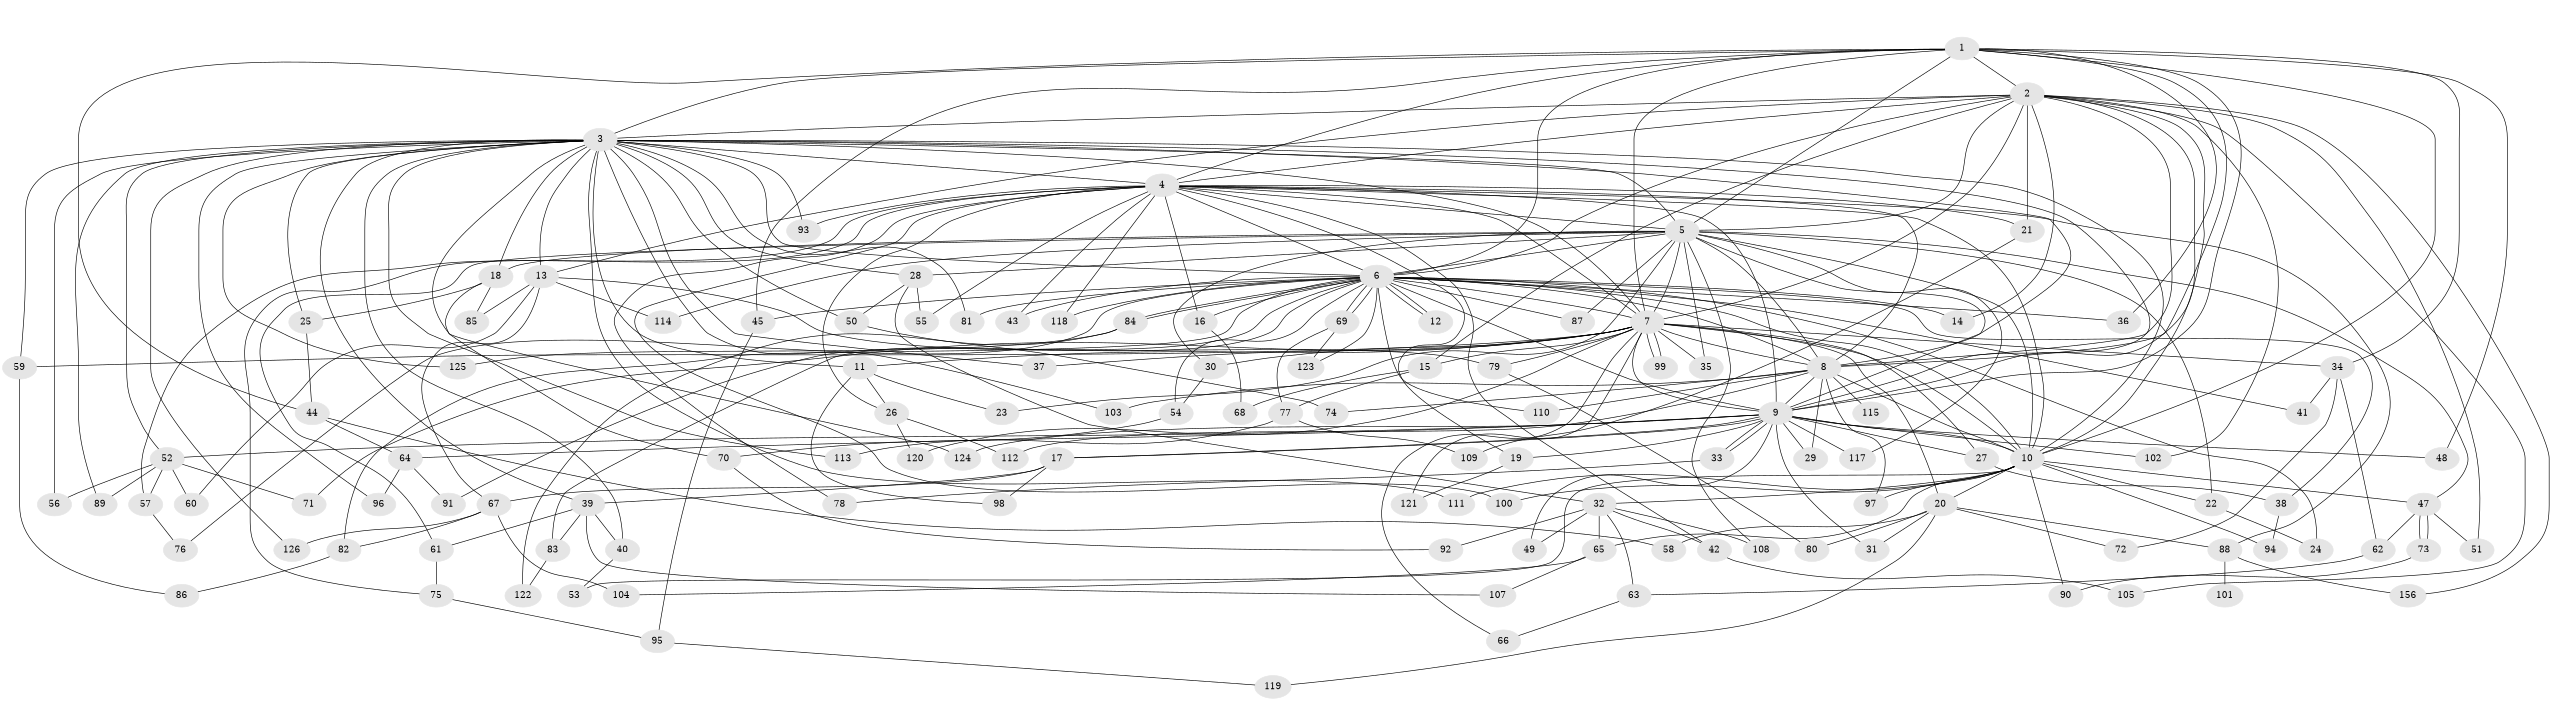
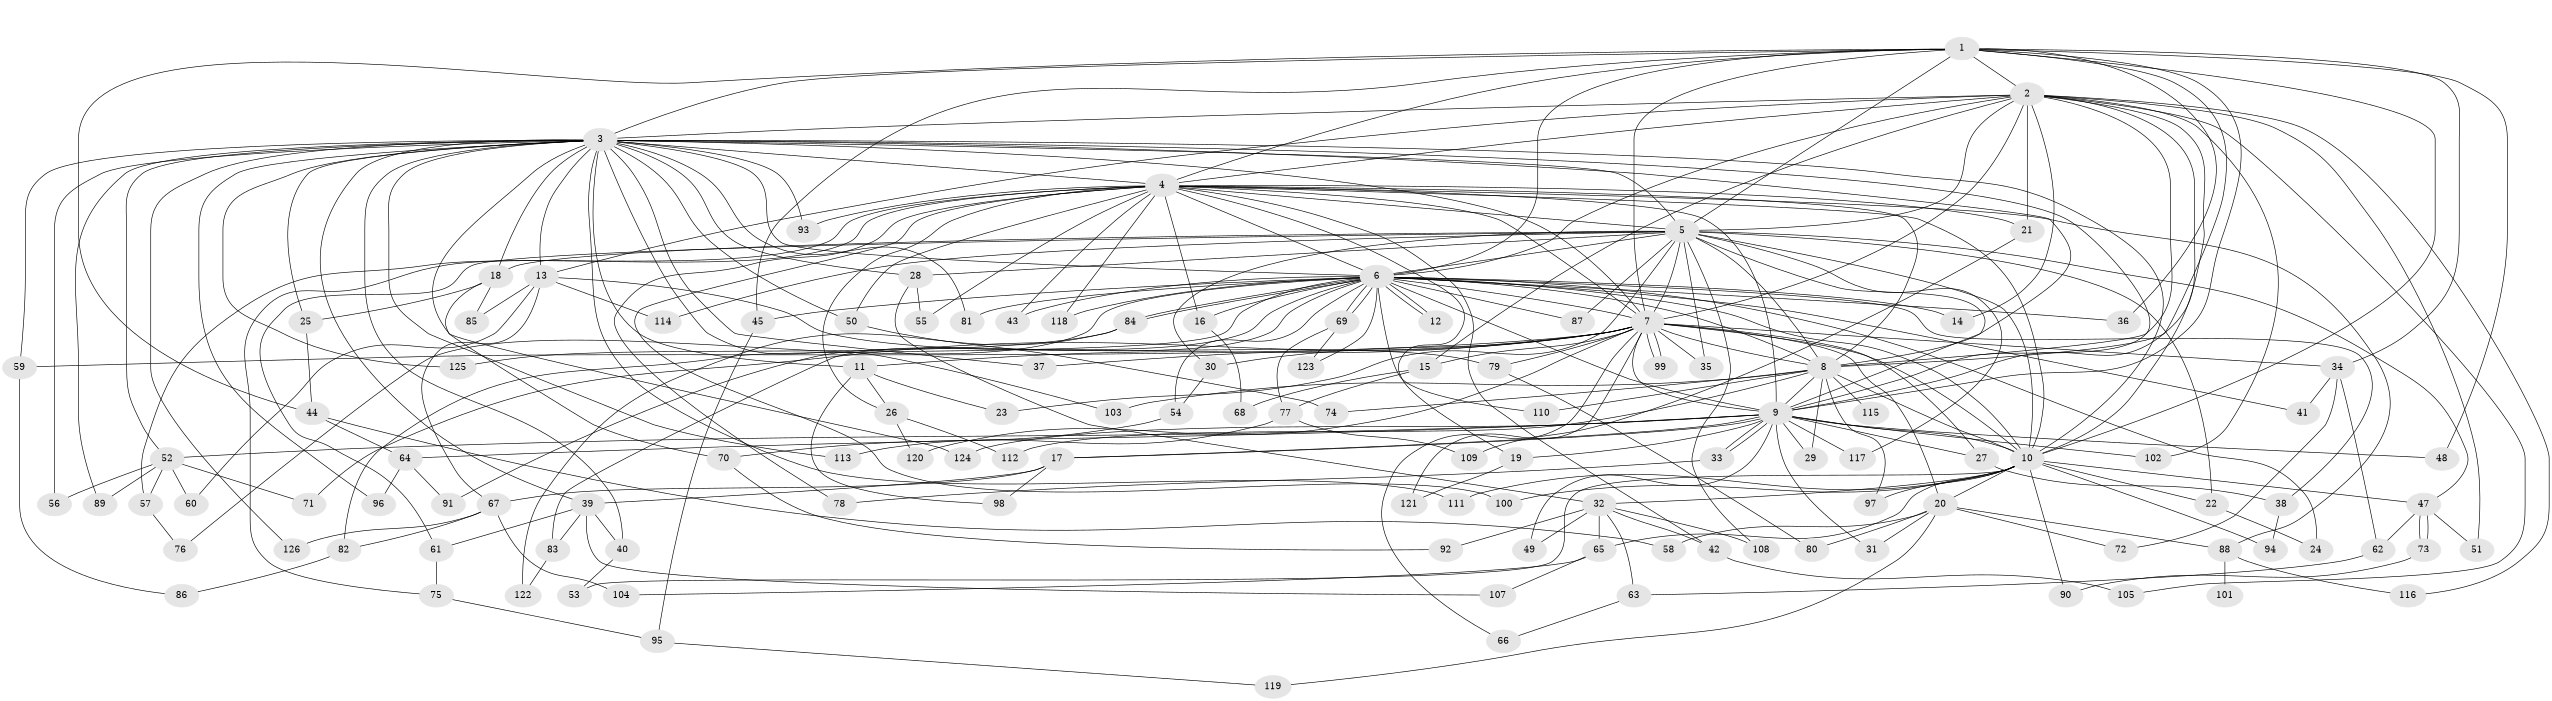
edge "28" -- "50": now "4" -- "50"
node "156": label "156" -> "116"
